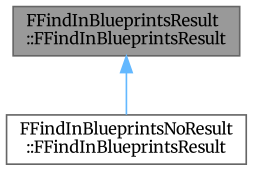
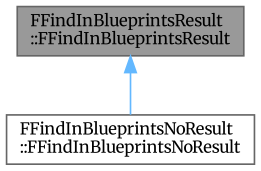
node "FFindInBlueprintsNoResult ::FFindInBlueprintsResult": label "FFindInBlueprintsNoResult ::FFindInBlueprintsResult" -> "FFindInBlueprintsNoResult ::FFindInBlueprintsNoResult"
